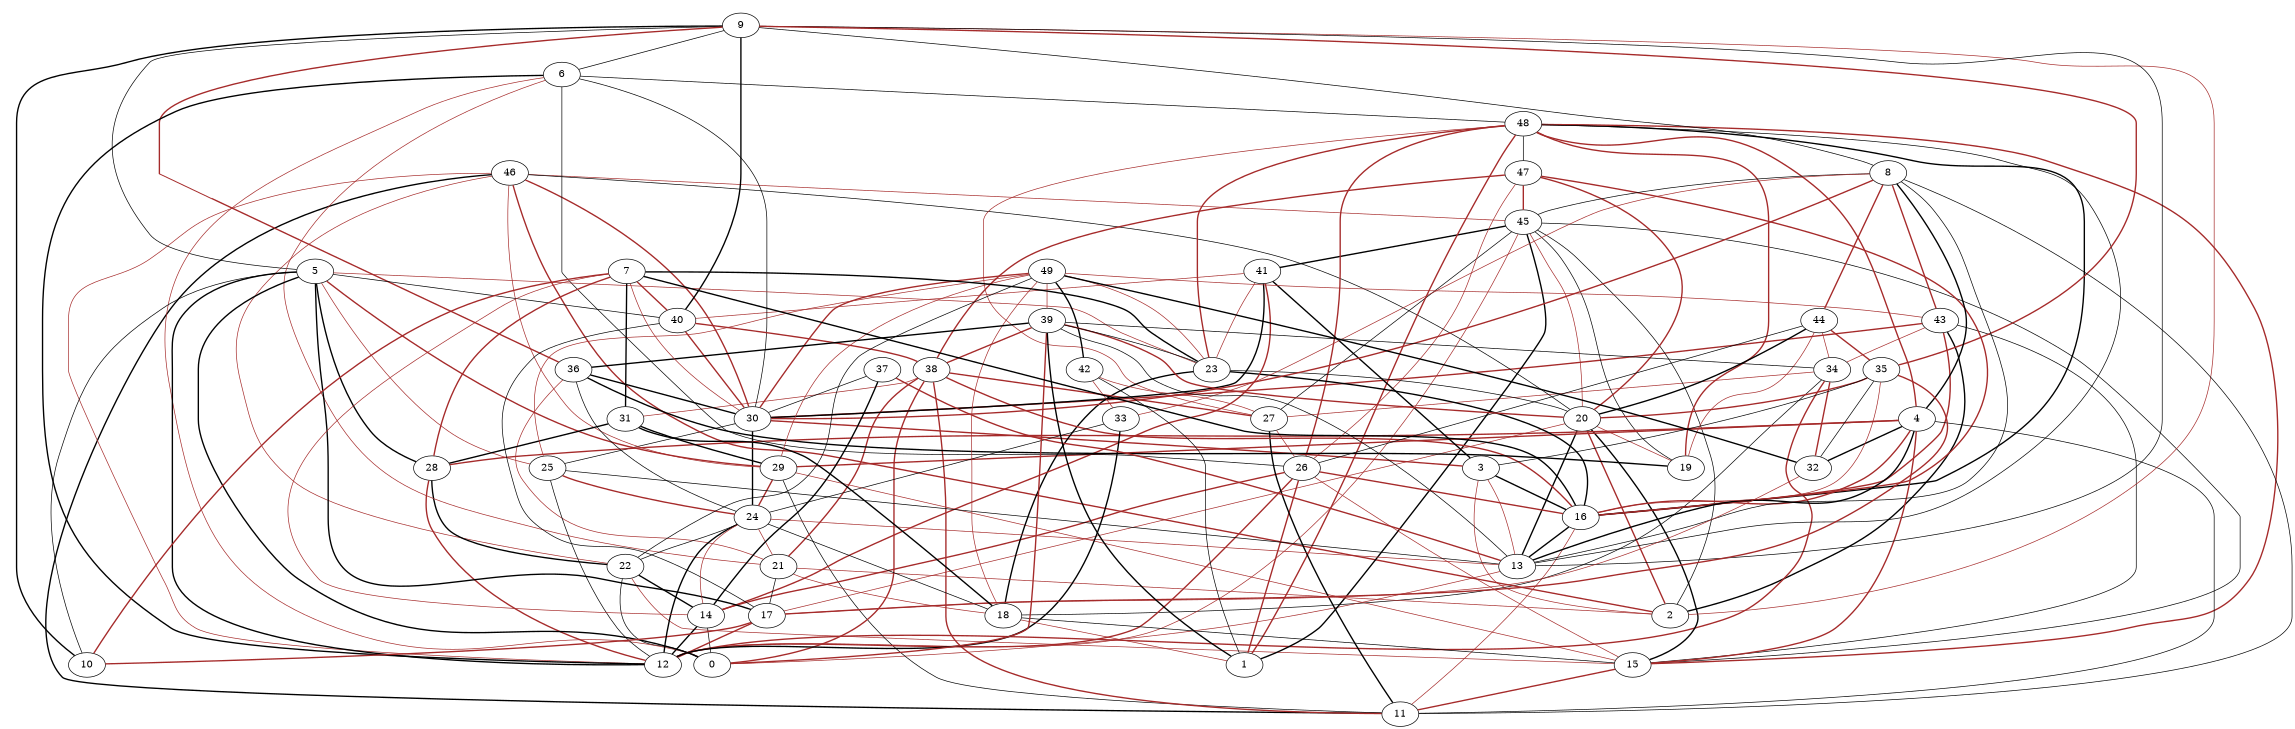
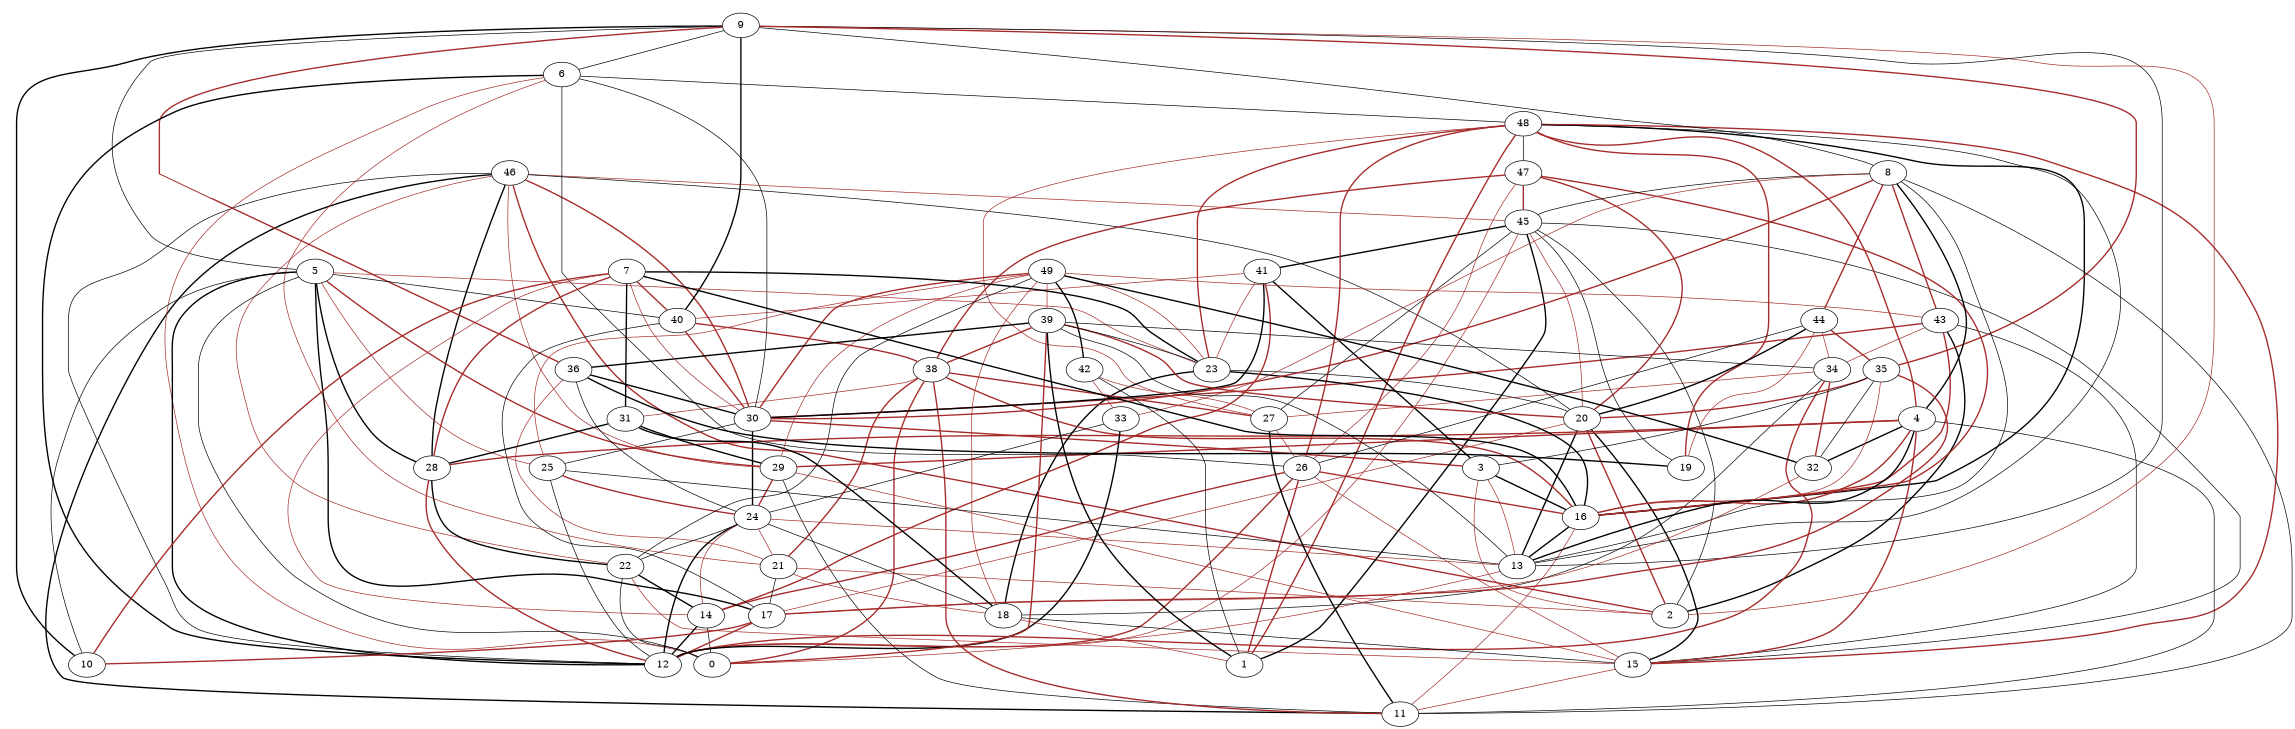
edge "46" -- "28": added
node "37": removed
edge "20" -- "19": removed
edge "46" -- "12": color brown -> black
edge "5" -- "0": style bold -> solid
edge "15" -- "11": style bold -> solid
